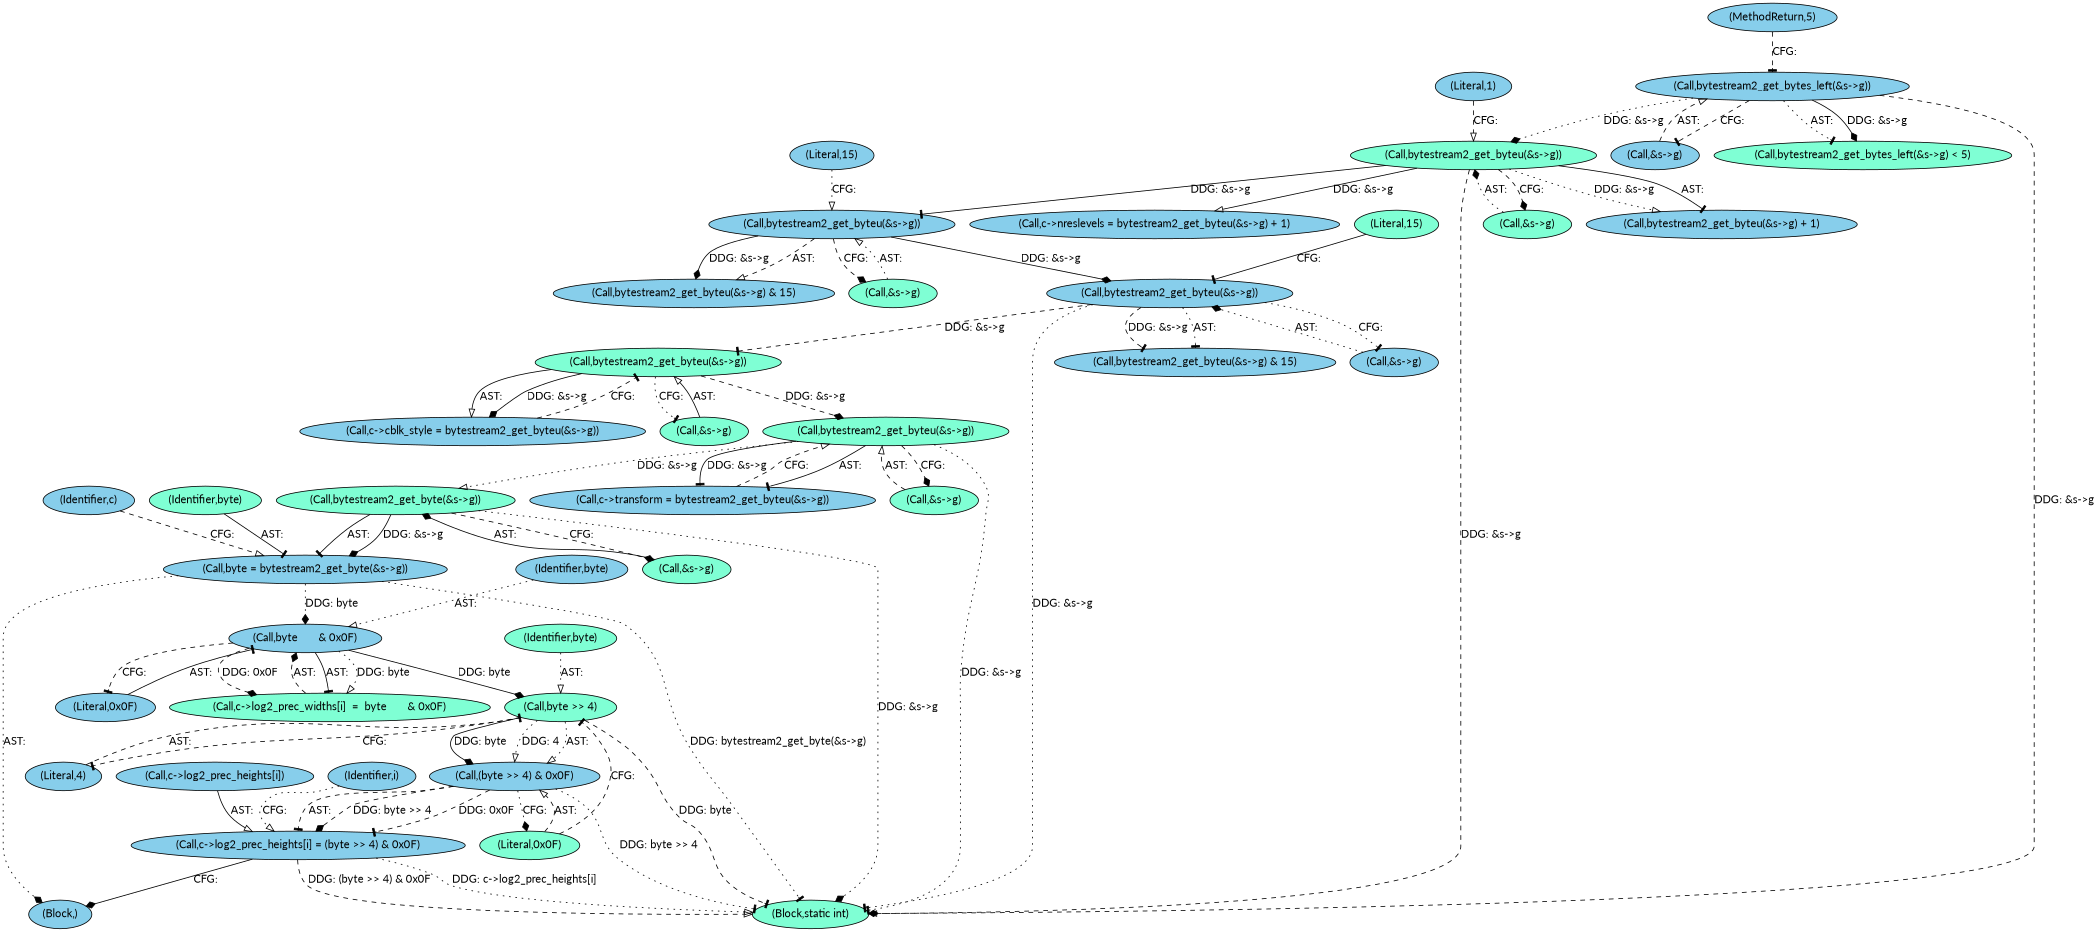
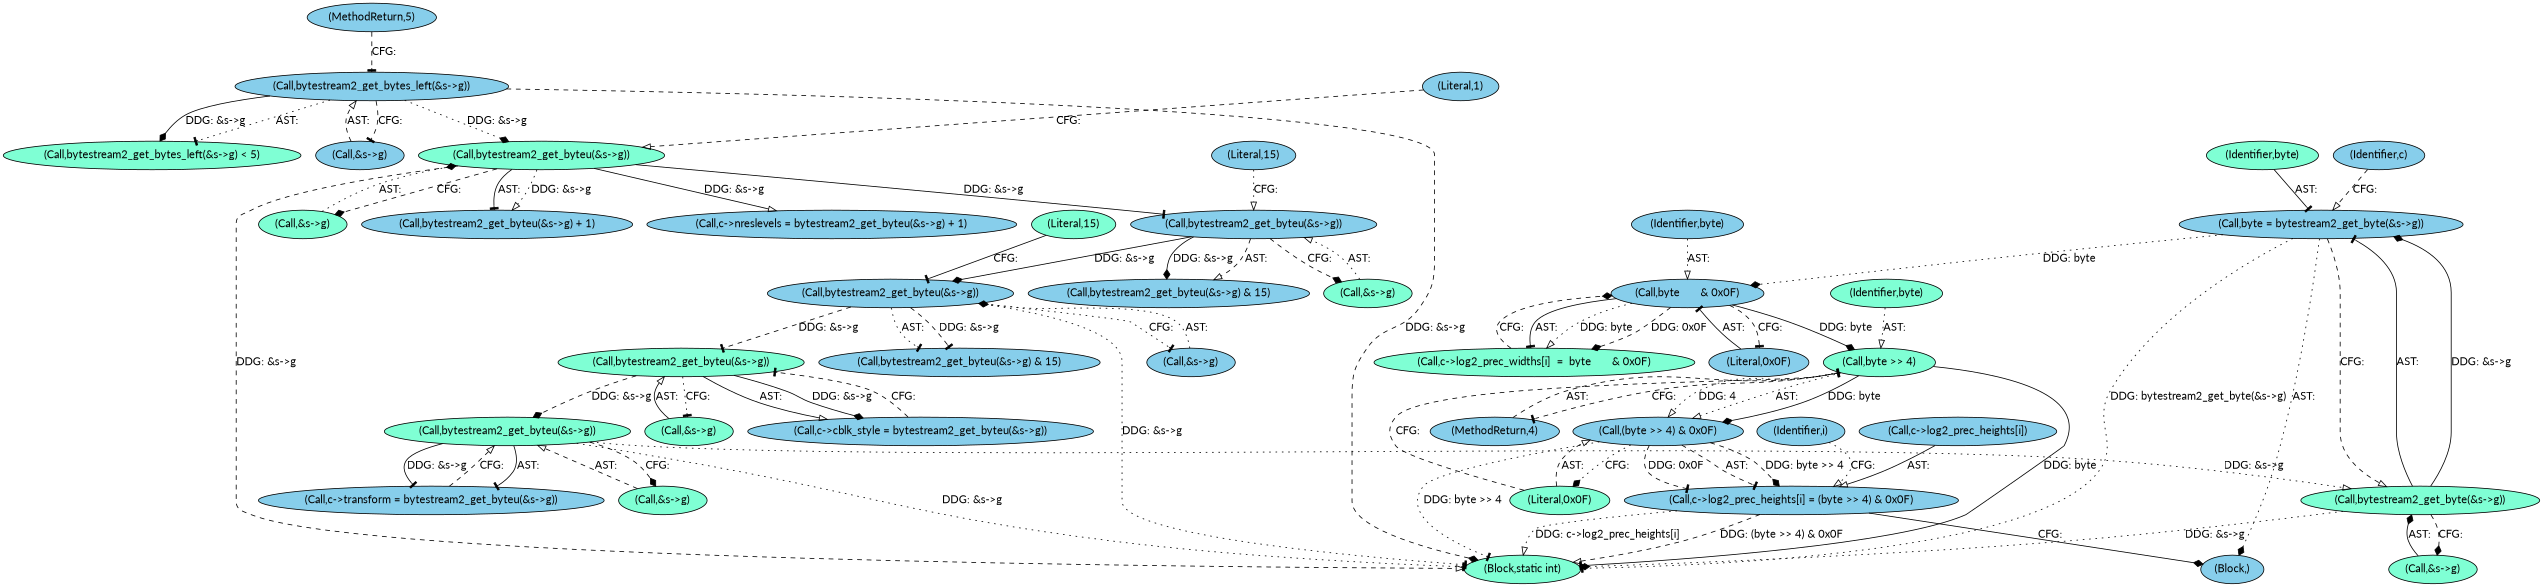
edge "(Call,byte = bytestream2_get_byte(&s->g))" -> "(Call,bytestream2_get_byte(&s->g))": added, label "CFG:"
edge "(Call,c->log2_prec_widths[i]  =  byte       & 0x0F)" -> "(Call,byte       & 0x0F)": label "AST: " -> "CFG: "
node "(Literal,4)": label "(Literal,4)" -> "(MethodReturn,4)"
edge "(Call,byte >> 4)" -> "(Block,static int)": style dashed -> solid
